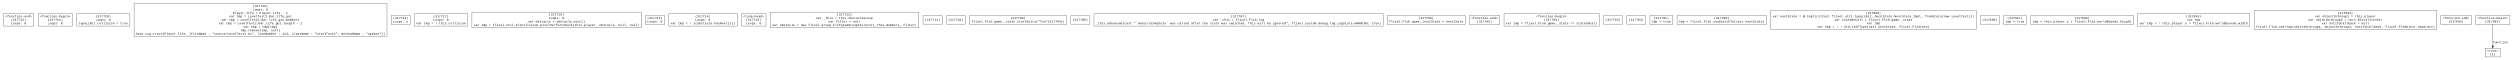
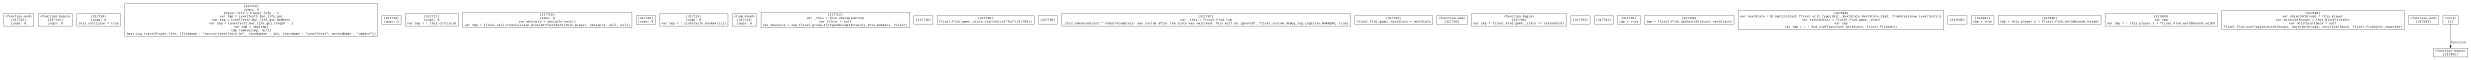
node "(317720) Loops: 0 typeLimit.collision = true": label "(317720) Loops: 0 typeLimit.collision = true" -> "(317720) Loops: 0 this.collision = true"
node "(317711)": removed
edge "<function-begin> (317692)" -> "<root> (1)": reversed
